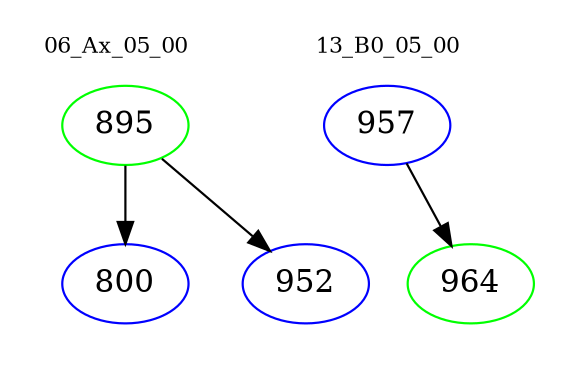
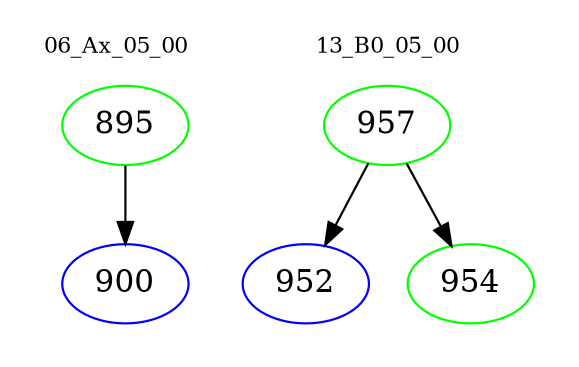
node "957": color blue -> green
edge "895" -> "952": now "957" -> "952"
node "800": label "800" -> "900"
node "964": label "964" -> "954"
